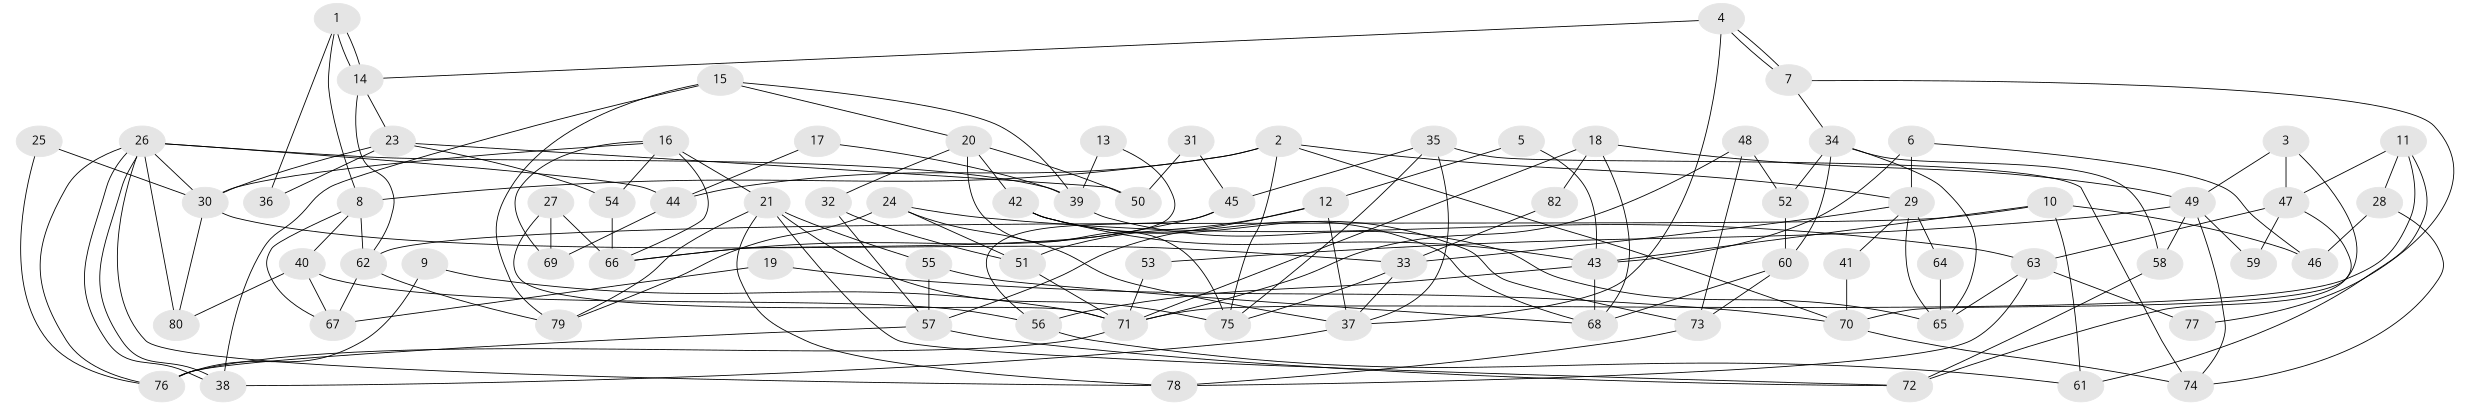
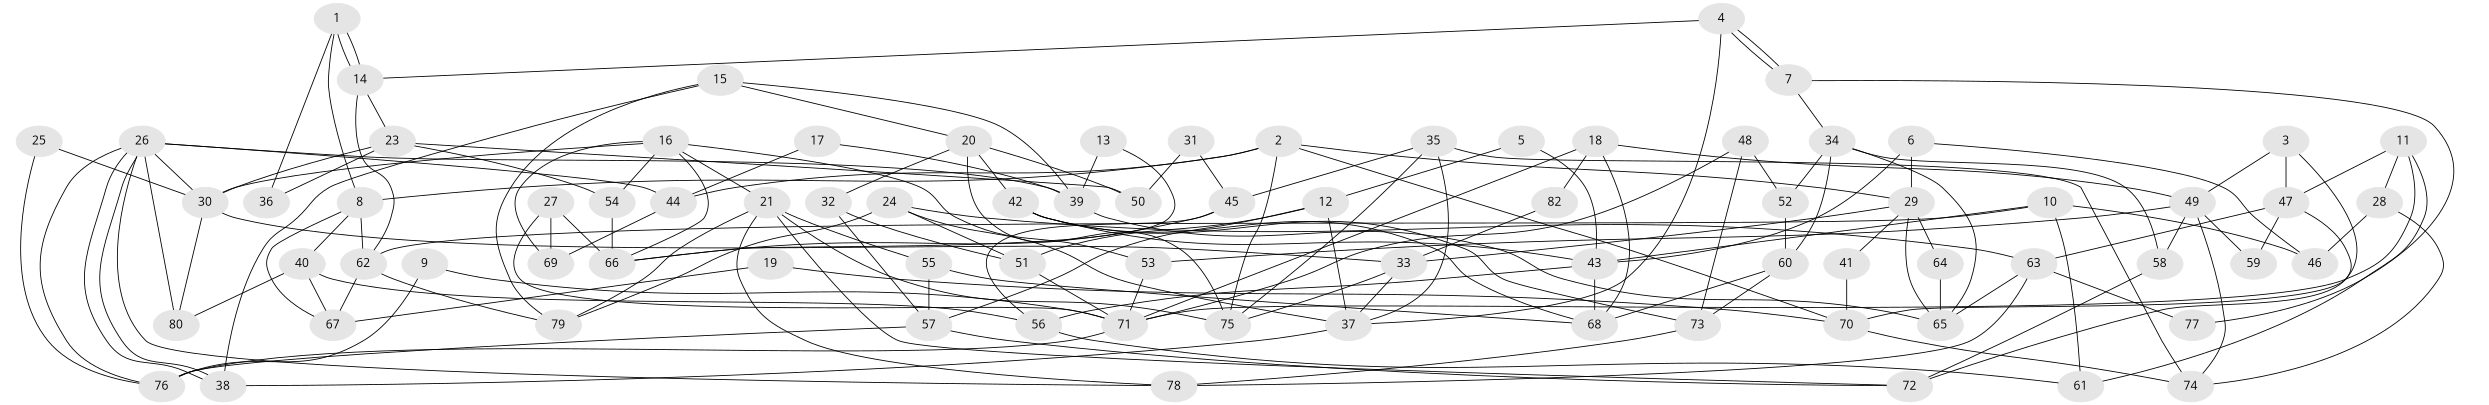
edge "16" -- "53": added
